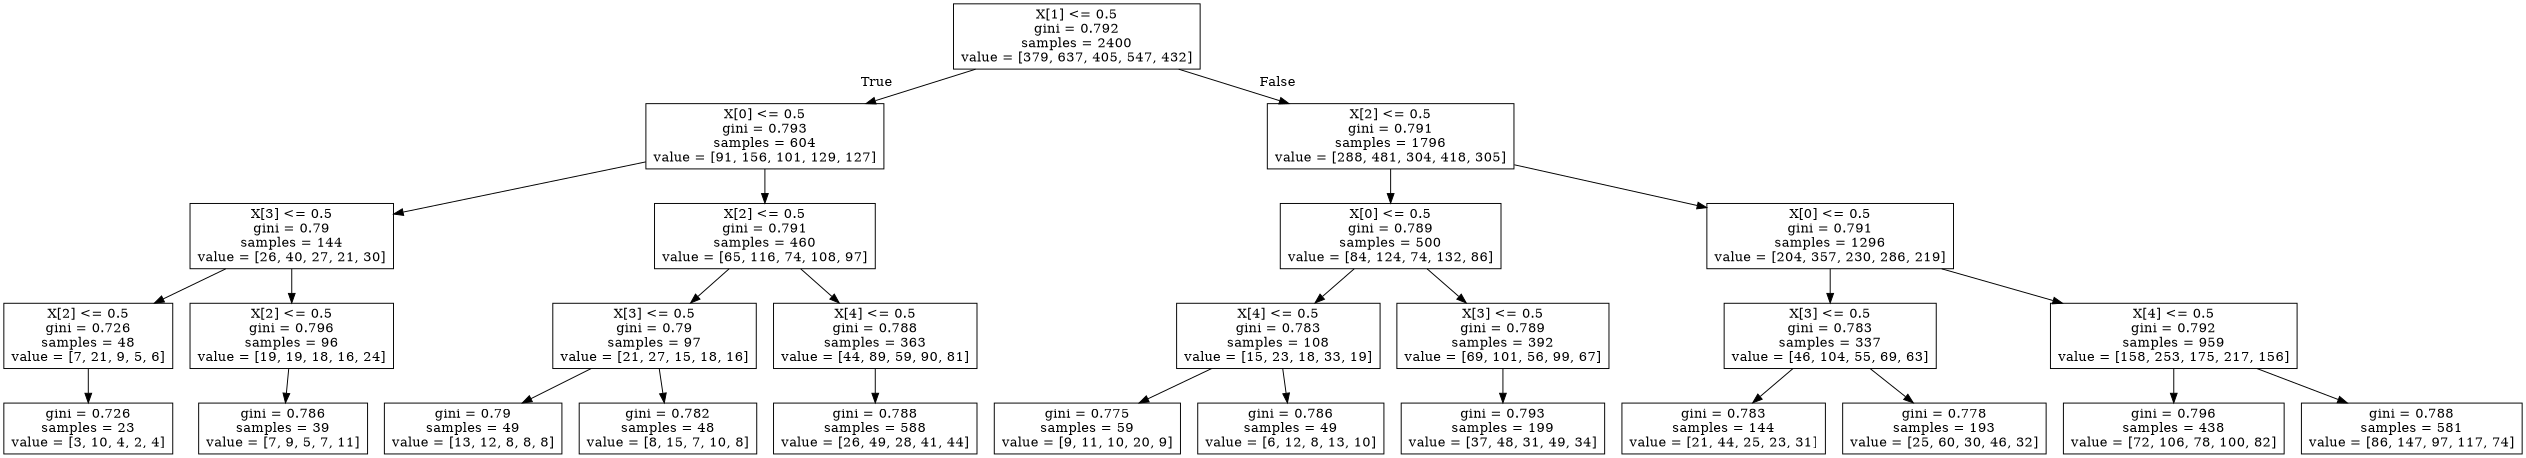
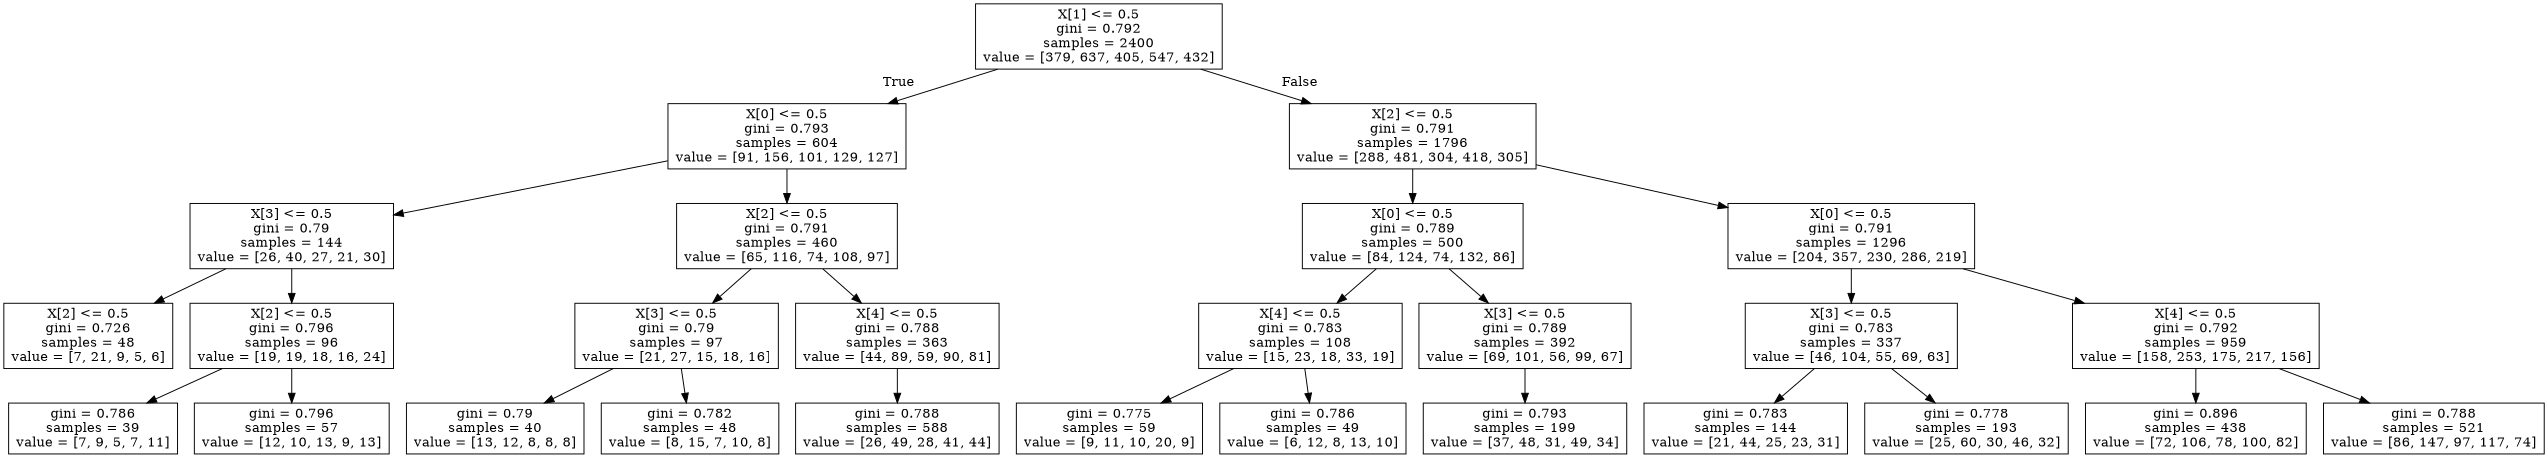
node "gini = 0.726 samples = 23 value = [3, 10, 4, 2, 4]": removed
node "gini = 0.796 samples = 57 value = [12, 10, 13, 9, 13]": added
node "gini = 0.79 samples = 49 value = [13, 12, 8, 8, 8]": label "gini = 0.79 samples = 49 value = [13, 12, 8, 8, 8]" -> "gini = 0.79 samples = 40 value = [13, 12, 8, 8, 8]"
node "gini = 0.796 samples = 438 value = [72, 106, 78, 100, 82]": label "gini = 0.796 samples = 438 value = [72, 106, 78, 100, 82]" -> "gini = 0.896 samples = 438 value = [72, 106, 78, 100, 82]"
node "gini = 0.788 samples = 581 value = [86, 147, 97, 117, 74]": label "gini = 0.788 samples = 581 value = [86, 147, 97, 117, 74]" -> "gini = 0.788 samples = 521 value = [86, 147, 97, 117, 74]"
